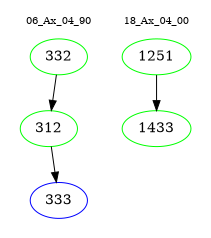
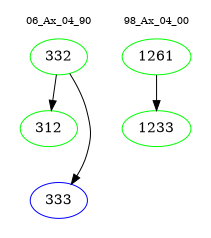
cluster "18_Ax_04_00": label "18_Ax_04_00" -> "98_Ax_04_00"
node "1251": label "1251" -> "1261"
node "1433": label "1433" -> "1233"
edge "312" -> "333": now "332" -> "333"
